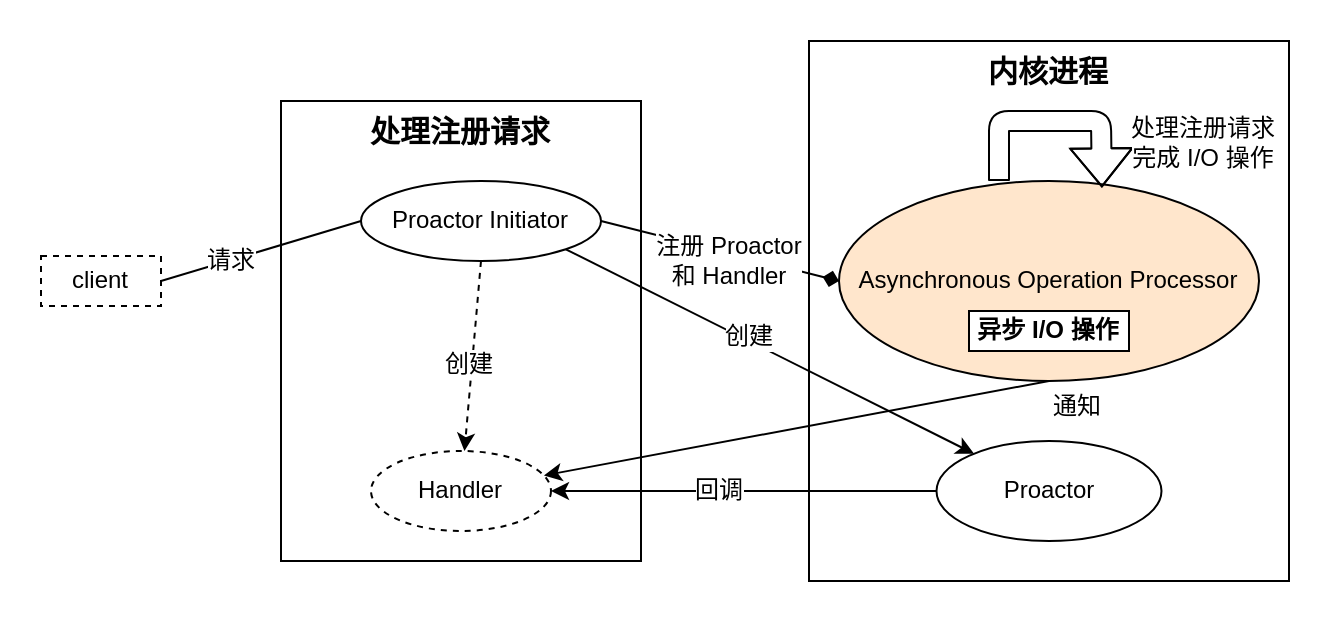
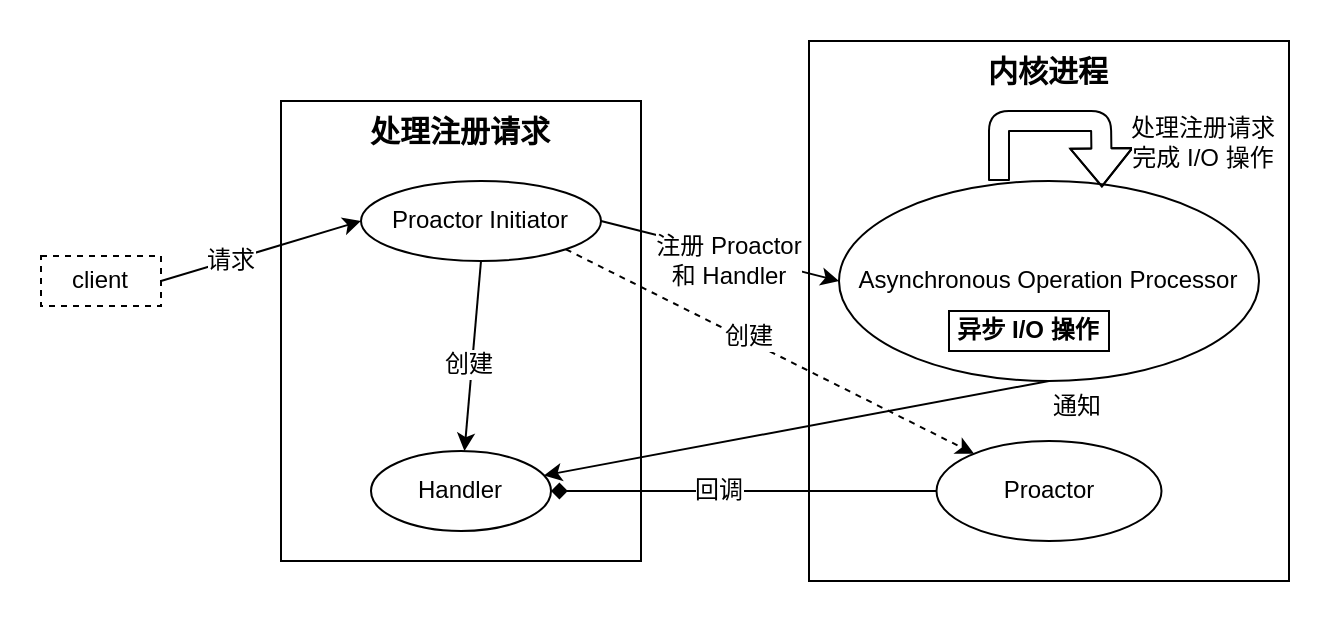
edge "Proactor Initiator" -- "client": arrowhead none -> classic
edge "Proactor Initiator" -> "Asynchronous Operation Processor": arrowhead diamond -> classic
node "Asynchronous Operation Processor": fillcolor #ffe6cc -> #ffffff
edge "Proactor Initiator" -> "Proactor": style solid -> dashed
edge "Proactor Initiator" -> "Handler": style dashed -> solid
node "异步 I/O 操作": moved (1049, 331) -> (1029, 331)
node "Handler": style dashed -> solid
edge "Proactor" -> "Handler": arrowhead classic -> diamond
